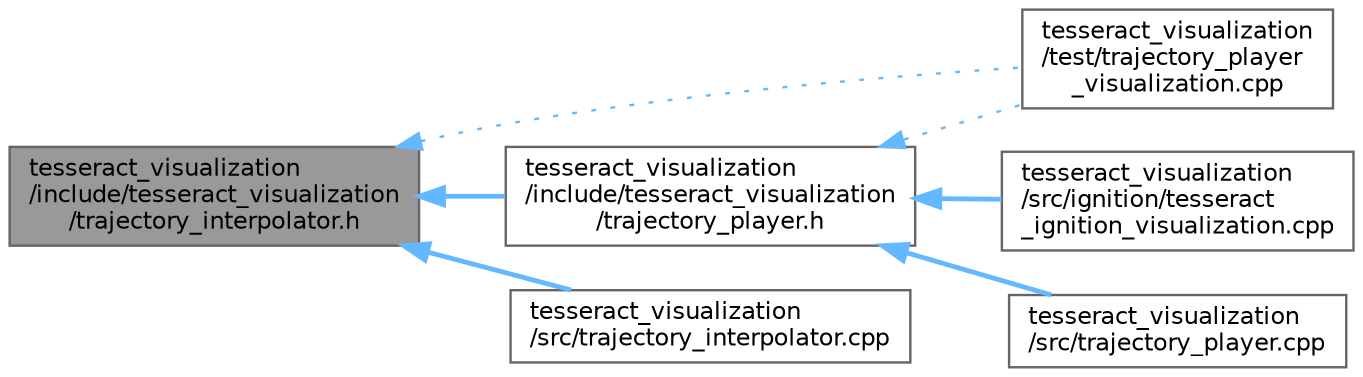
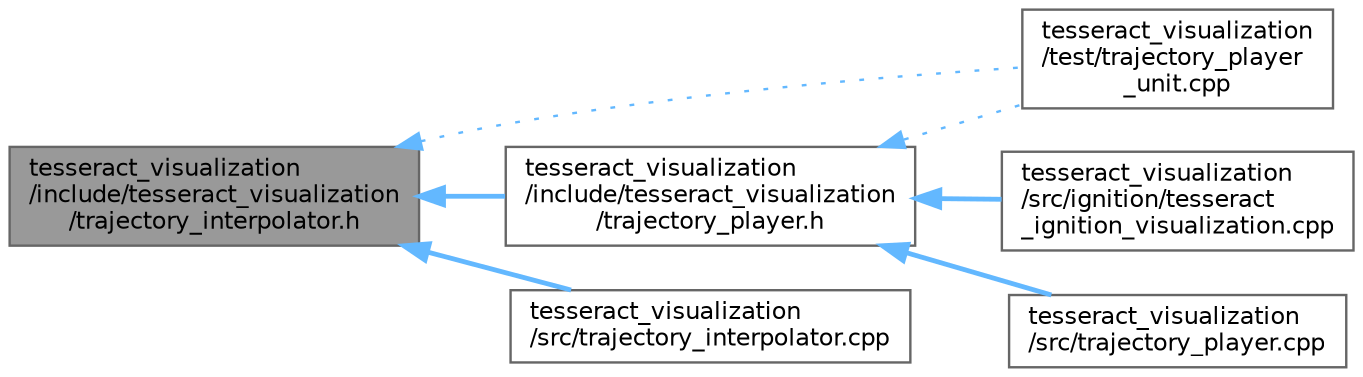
node "tesseract_visualization /test/trajectory_player _visualization.cpp": label "tesseract_visualization /test/trajectory_player _visualization.cpp" -> "tesseract_visualization /test/trajectory_player _unit.cpp"
